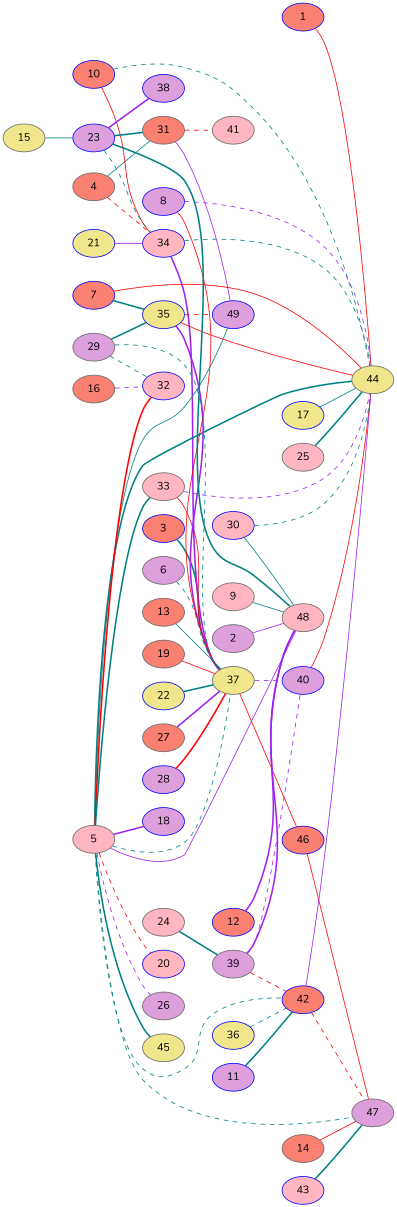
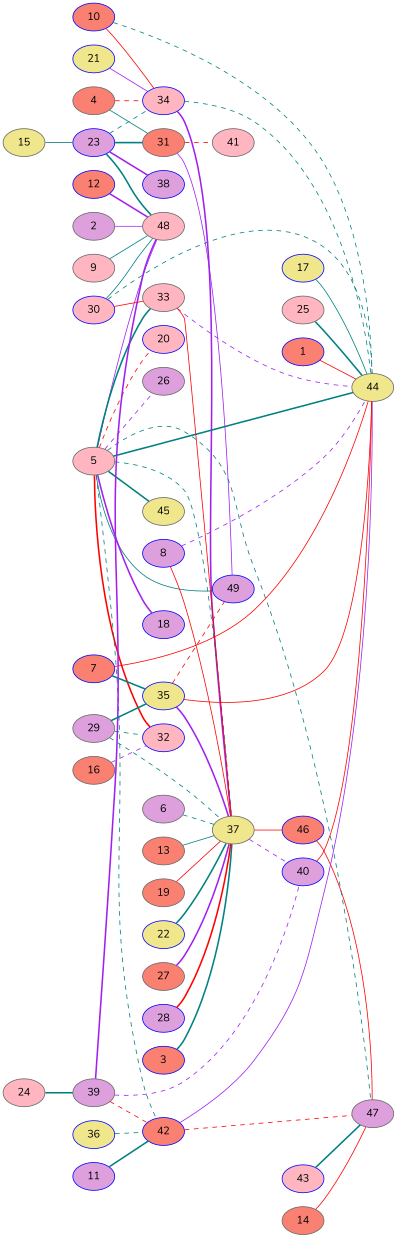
edge "33" -- "30": added
